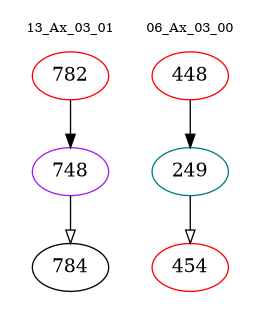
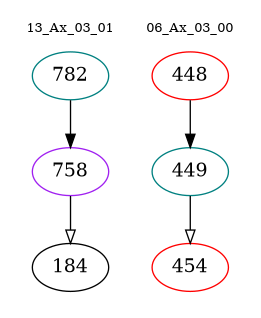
node "782": color red -> teal
node "748": label "748" -> "758"
node "249": label "249" -> "449"
node "784": label "784" -> "184"
